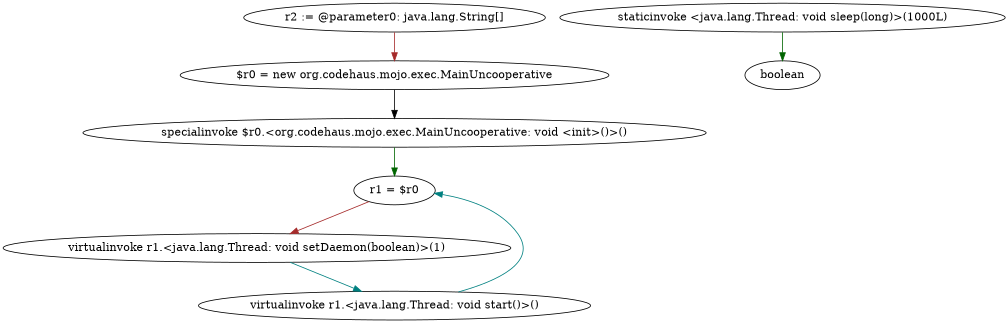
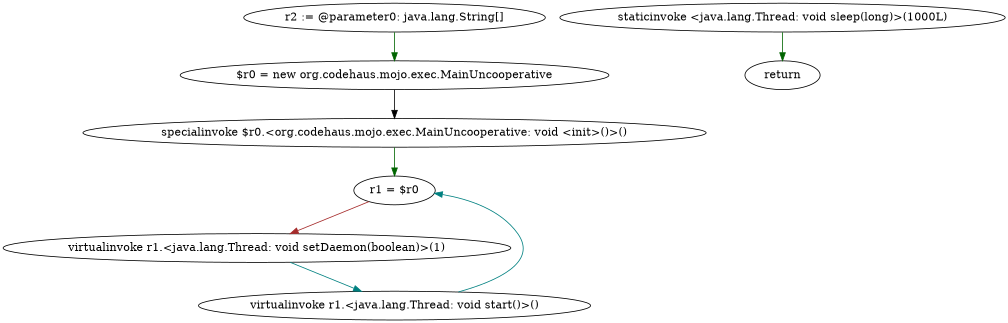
edge "r2 := @parameter0: java.lang.String[]" -> "$r0 = new org.codehaus.mojo.exec.MainUncooperative": color brown -> darkgreen
node "boolean": label "boolean" -> "return"
